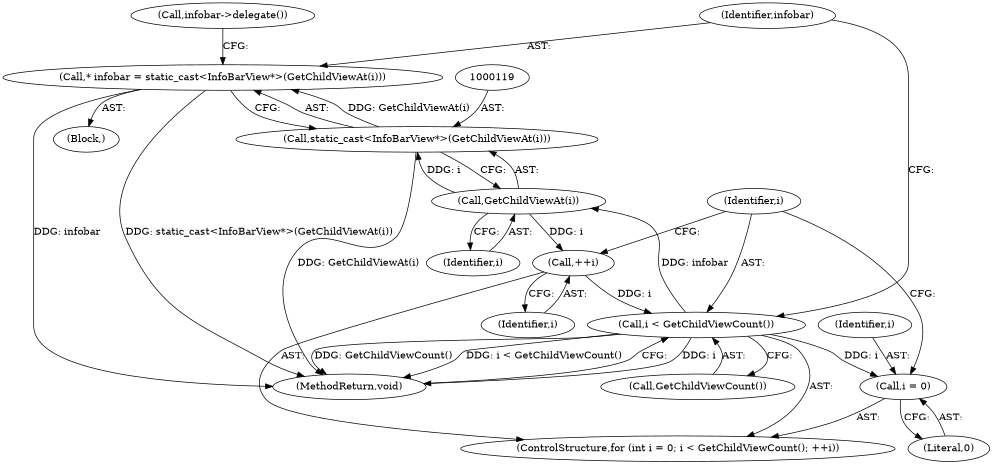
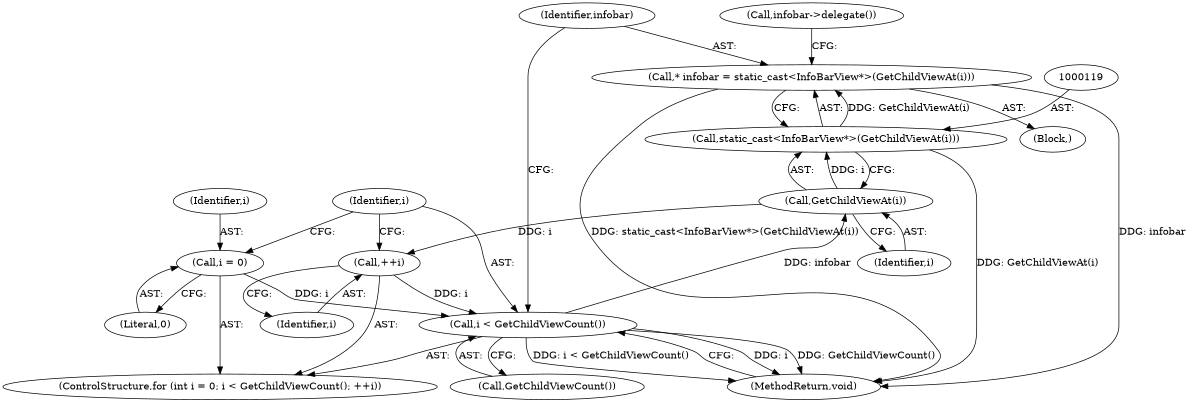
edge "(Call,i < GetChildViewCount())" -> "(Call,i = 0)": reversed
